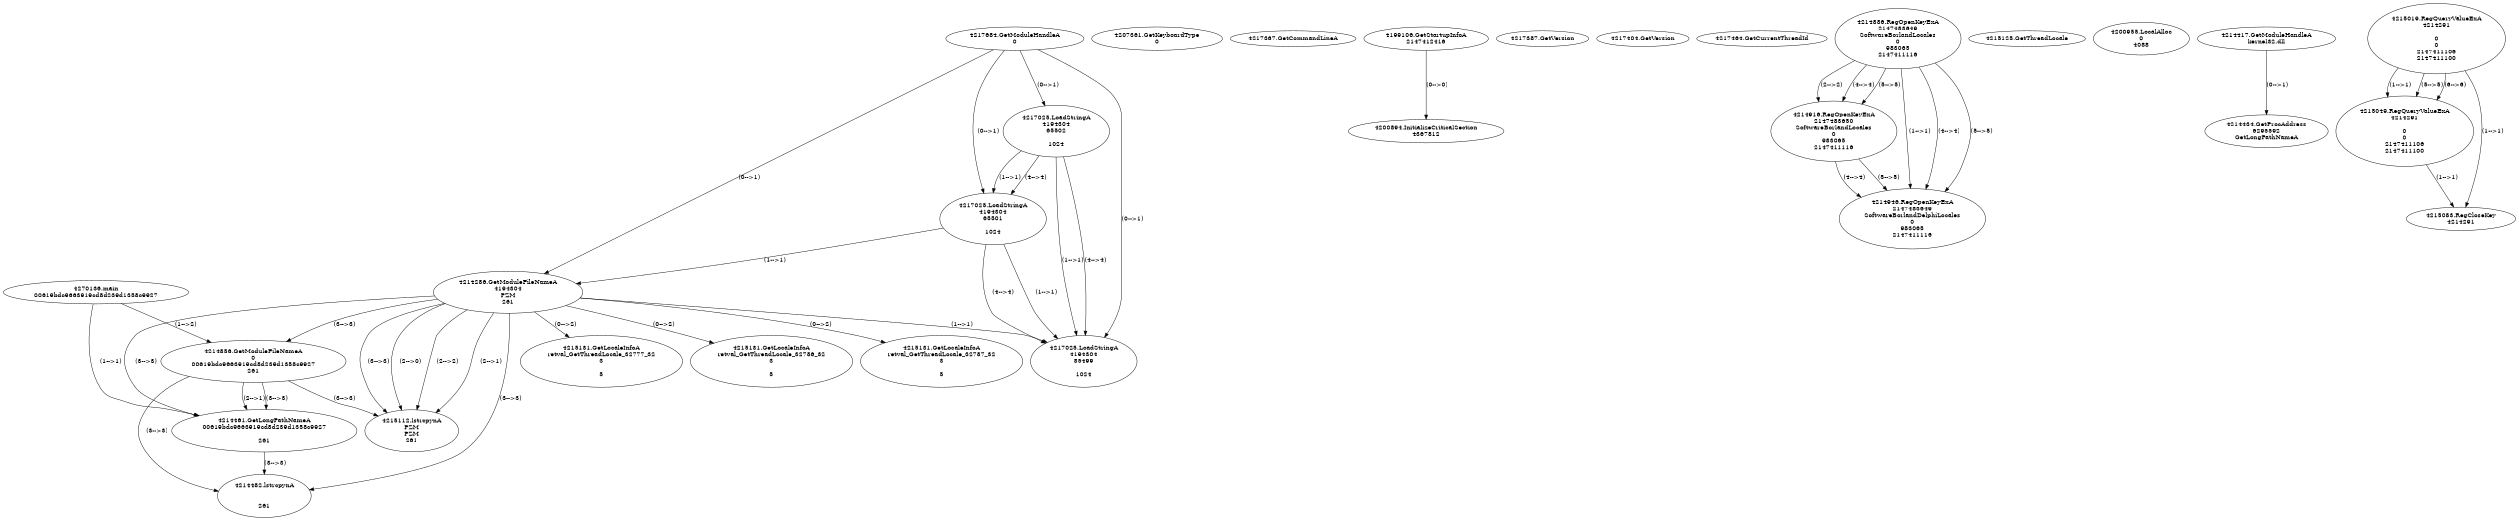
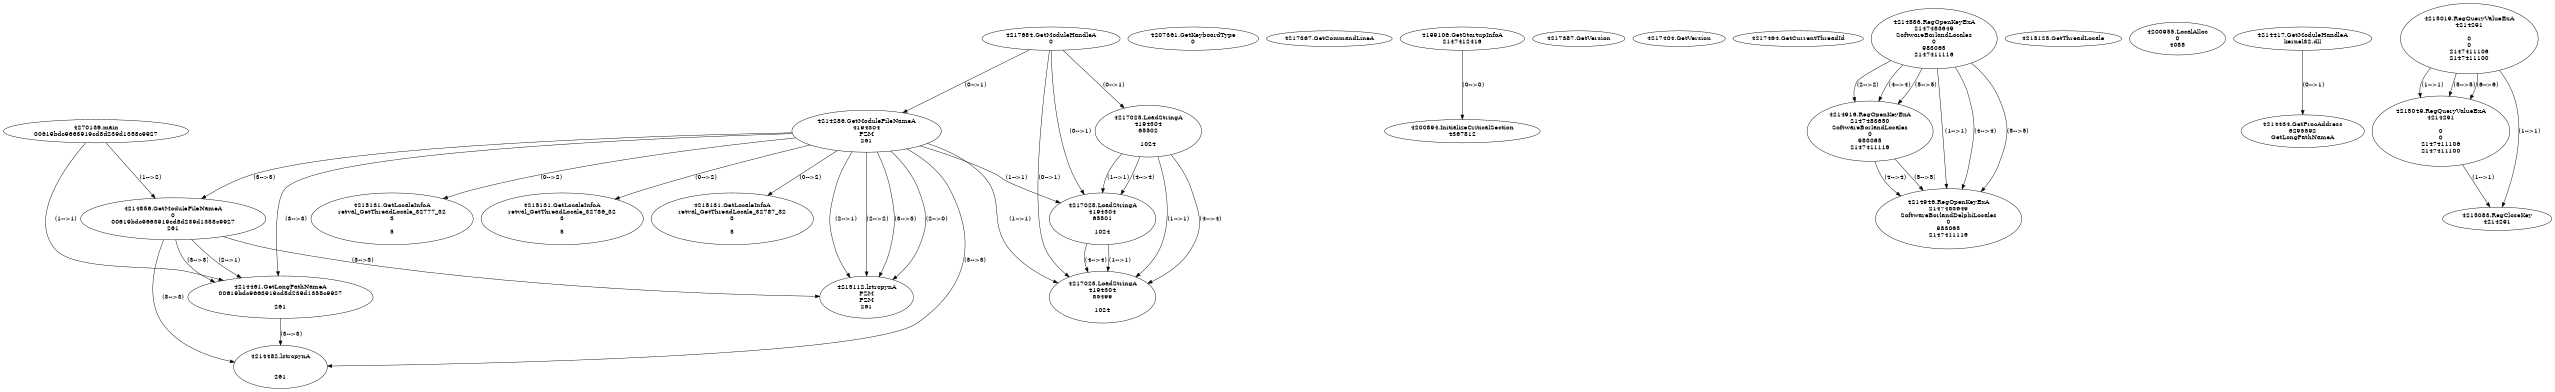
edge "4217025.LoadStringA 4194304 65501 1024" -> "4214286.GetModuleFileNameA 4194304 PZM 261": reversed
